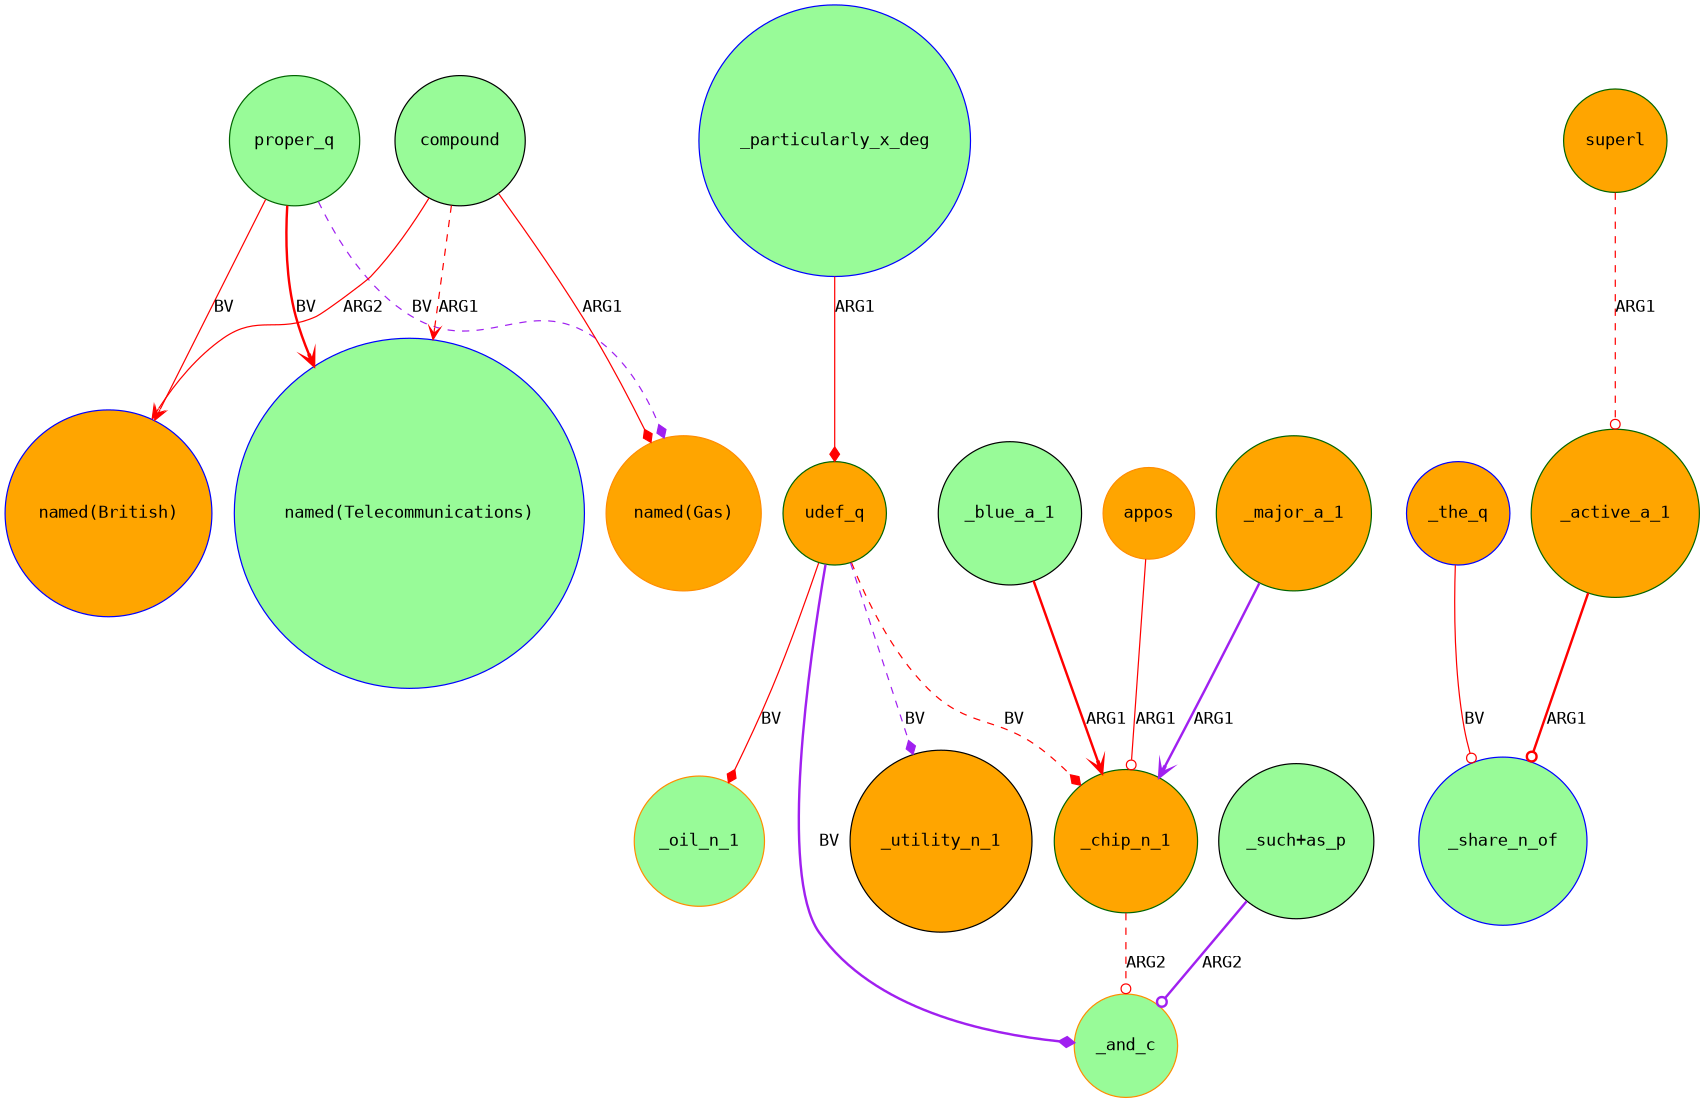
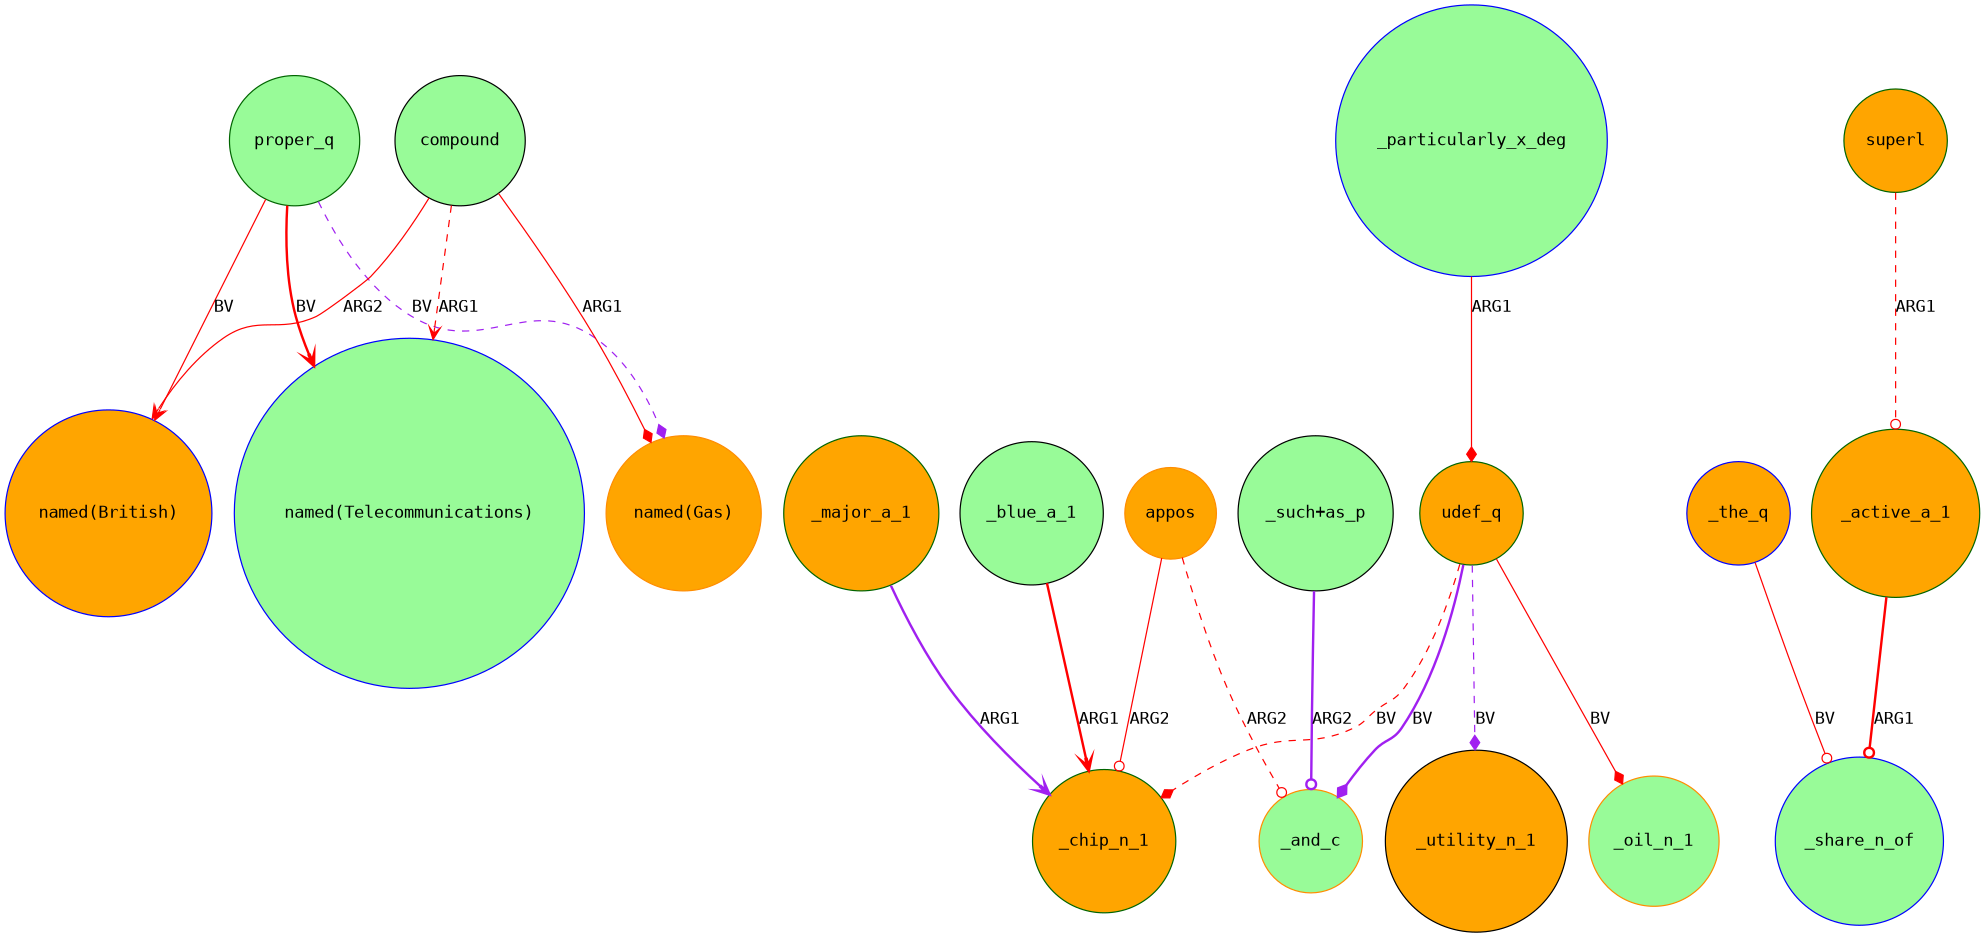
edge "appos" -> "_chip_n_1": label "ARG1" -> "ARG2"
edge "_chip_n_1" -> "_and_c": now "appos" -> "_and_c"
